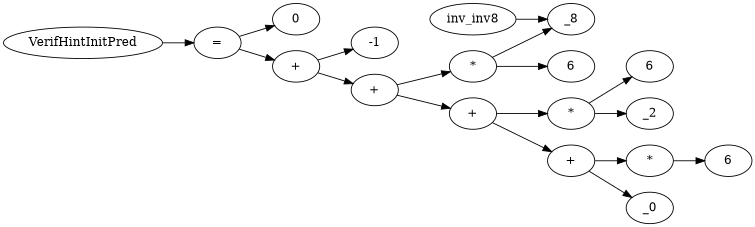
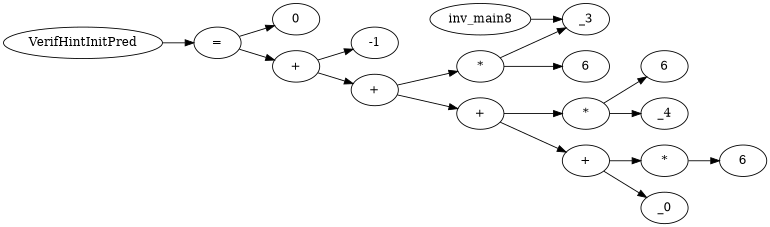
node "inv_inv8": label "inv_inv8" -> "inv_main8"
node "_8": label "_8" -> "_3"
node "_2": label "_2" -> "_4"
